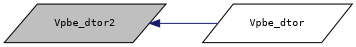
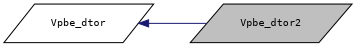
edge "Vpbe_dtor" -> "Vpbe_dtor2": reversed
